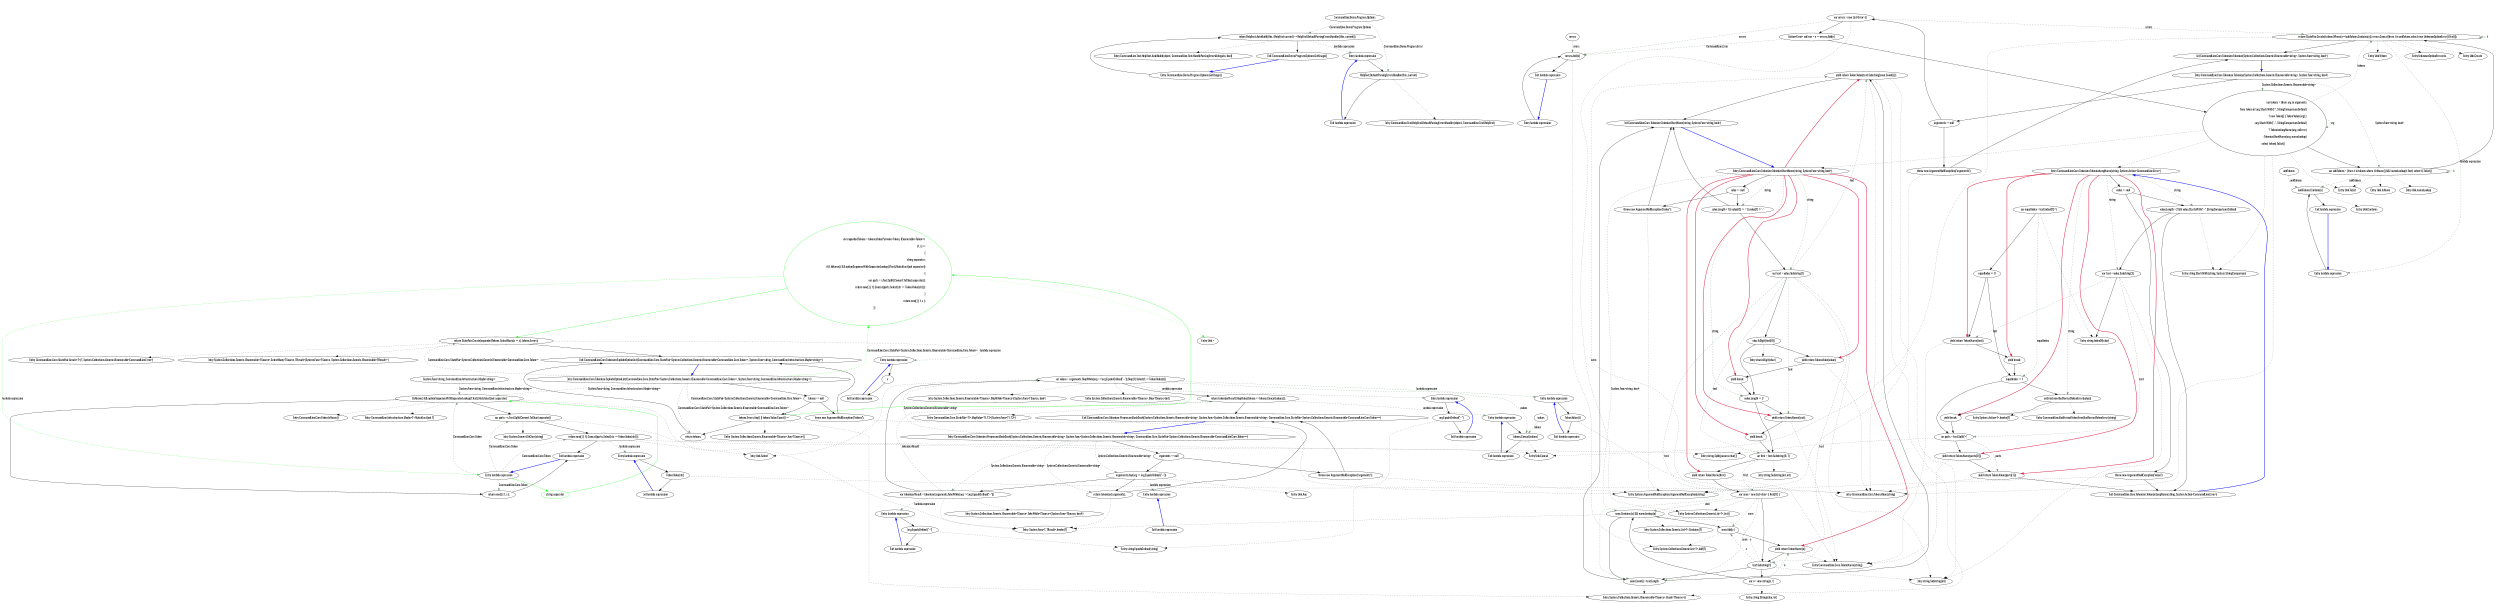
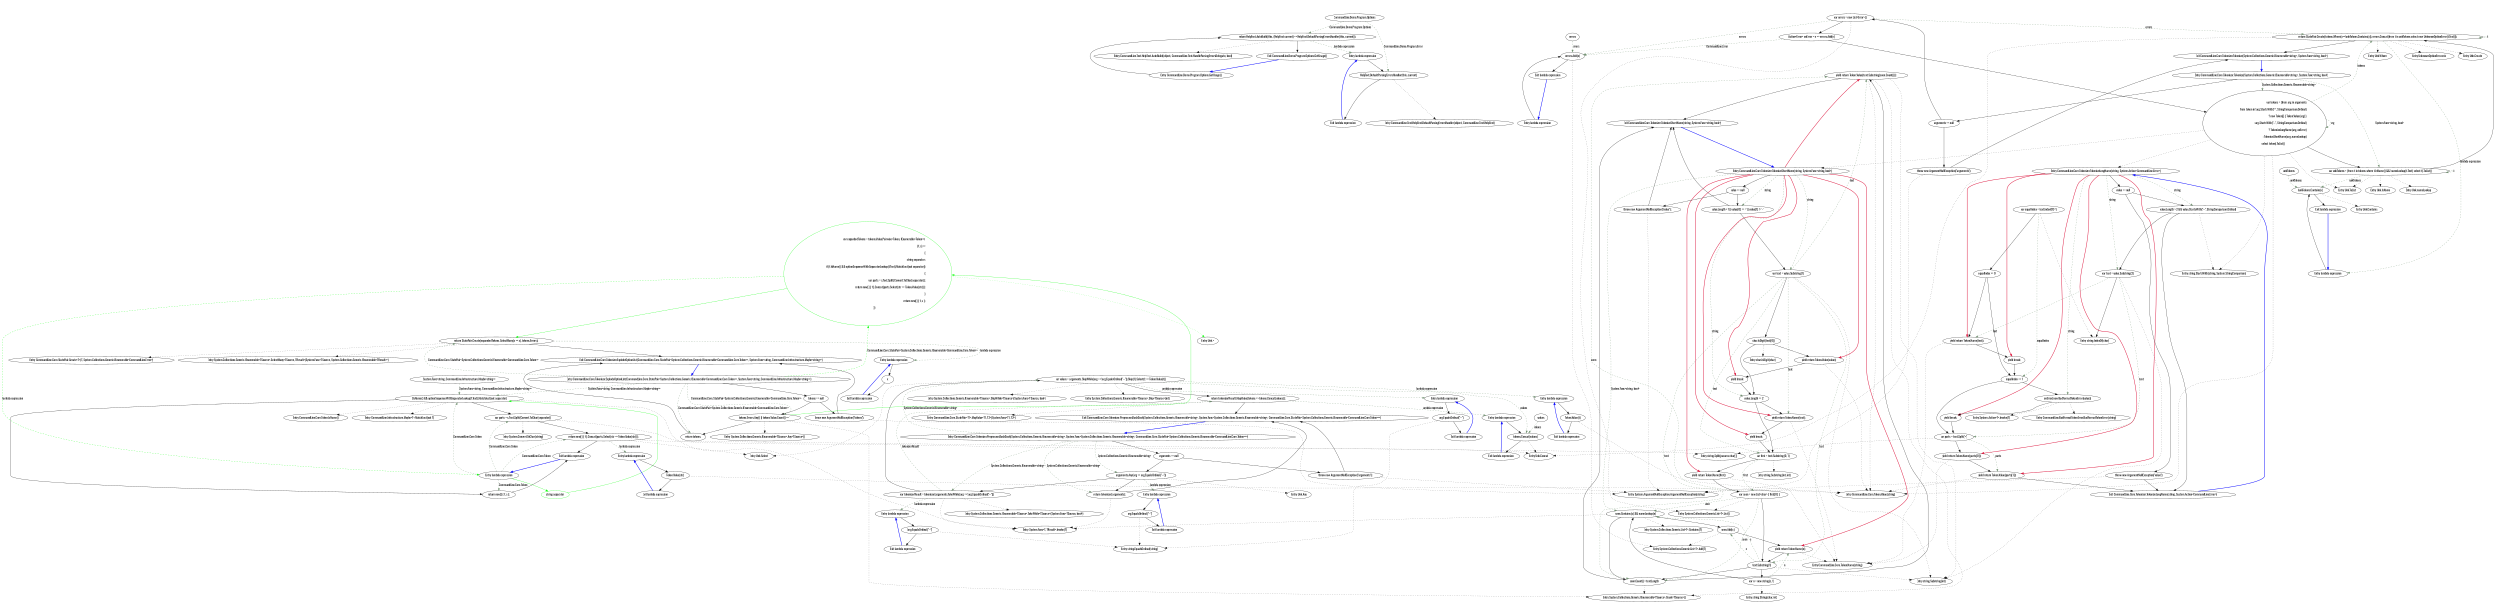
edge "var seen = new List<char> { first[0] }" -> "seen.Add(c)": removed, label "seen"
node "arg.EqualsOrdinal(''--'')": added
